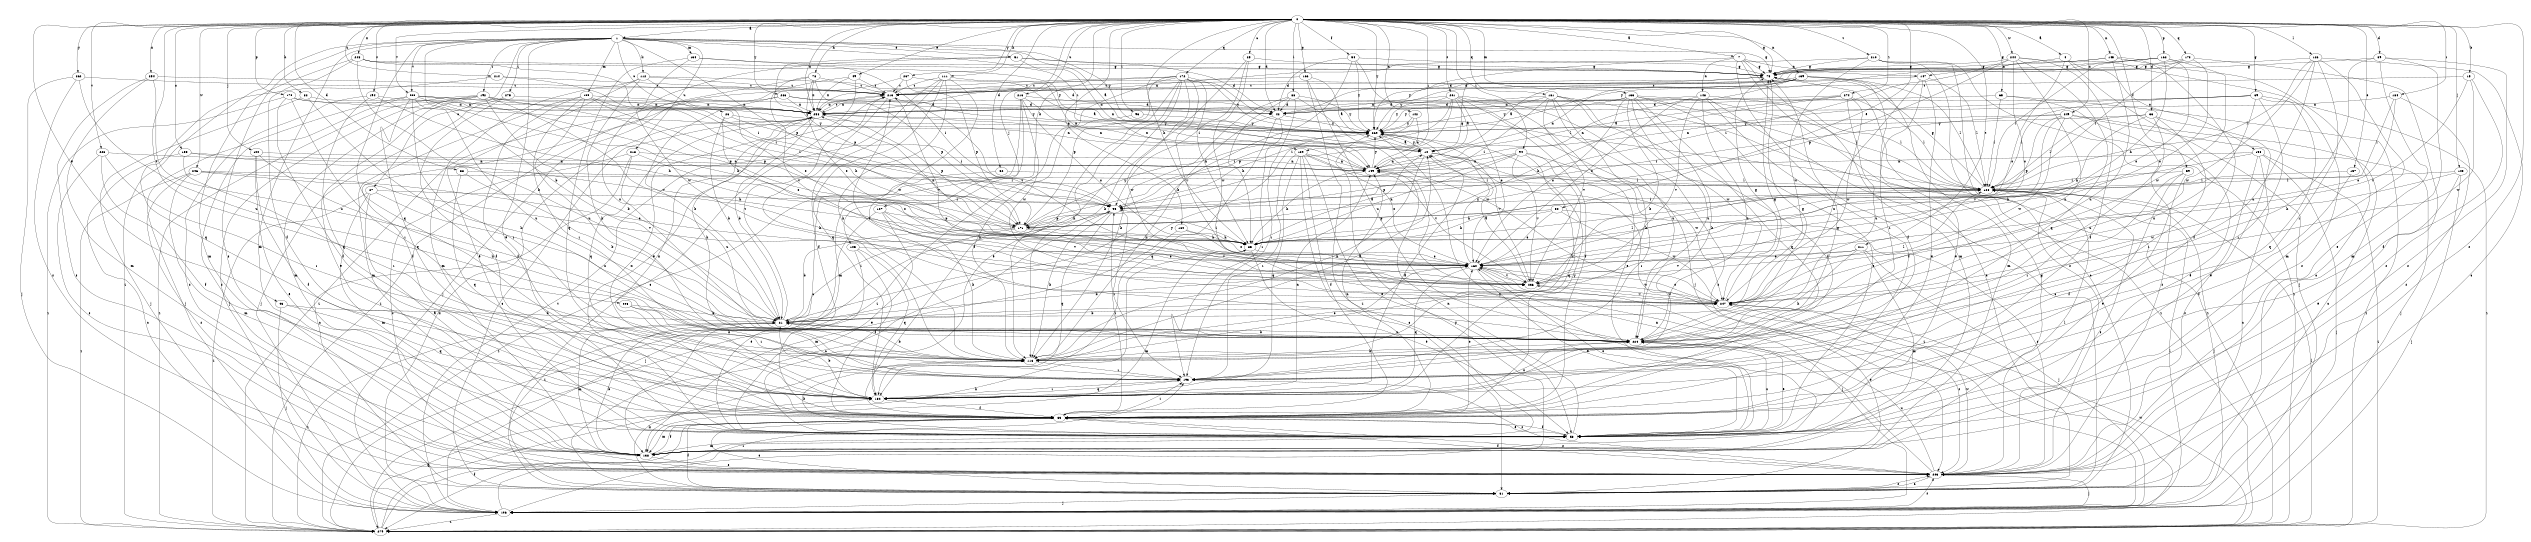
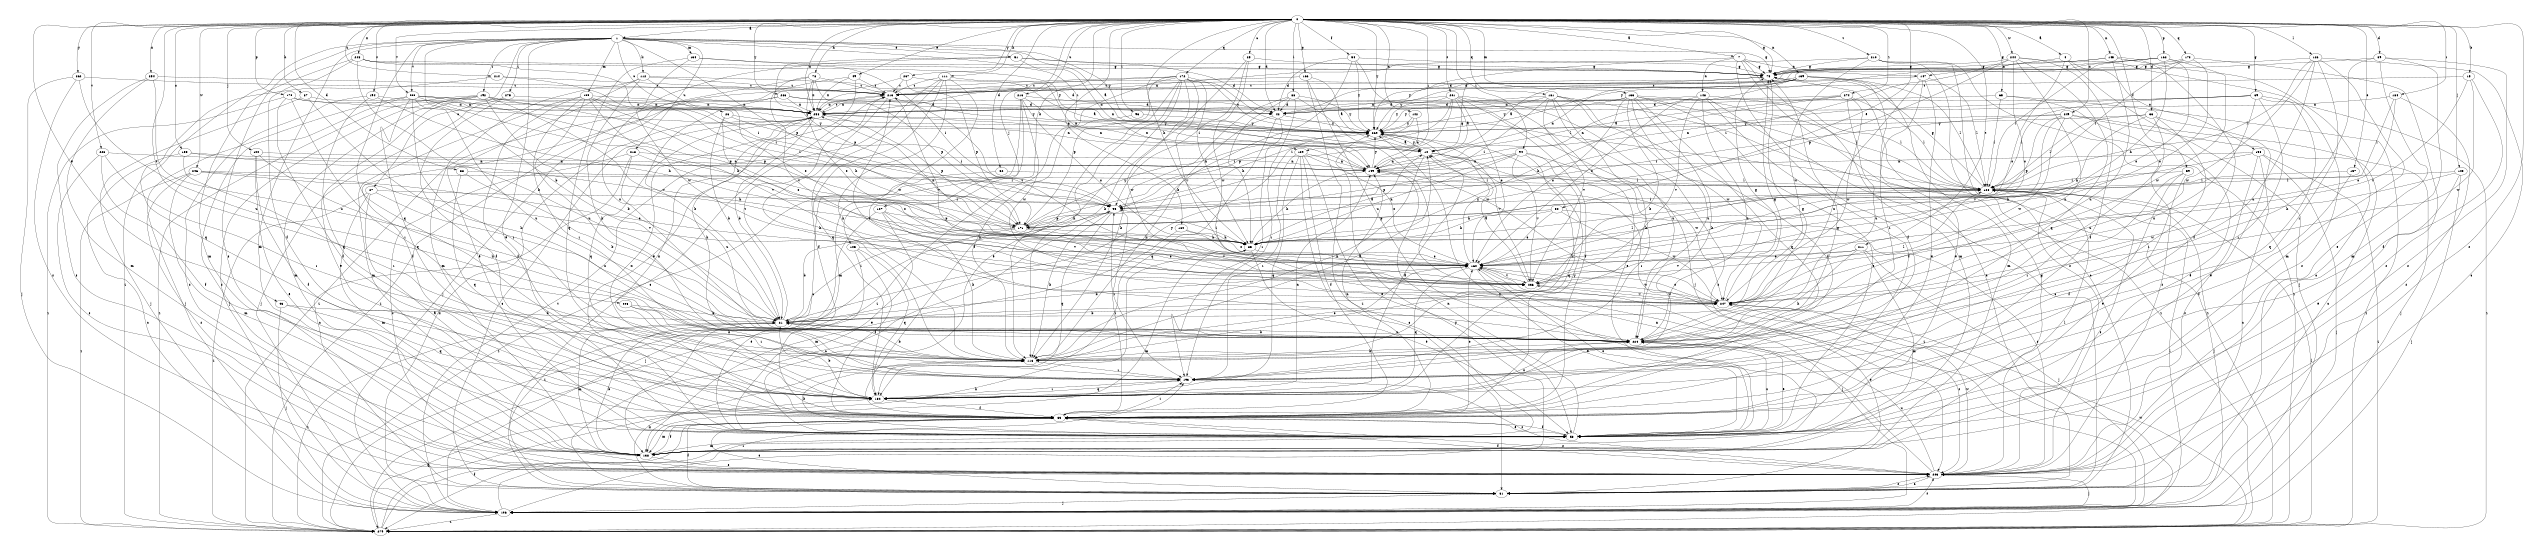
node "82": label "82" -> "87"
edge "189" -> "236": now "135" -> "236"
